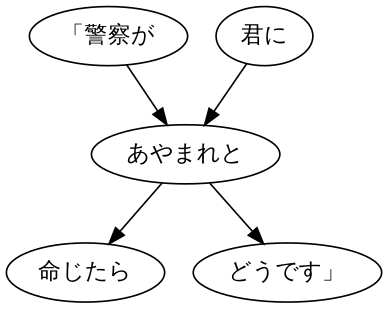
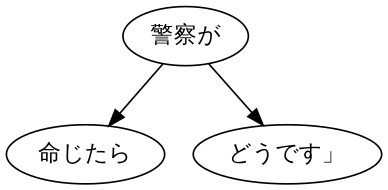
node "「警察が": removed
node "君に": removed
node "あやまれと": label "あやまれと" -> "警察が"
